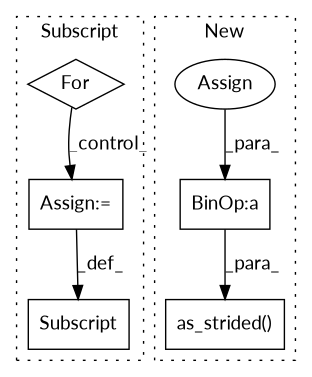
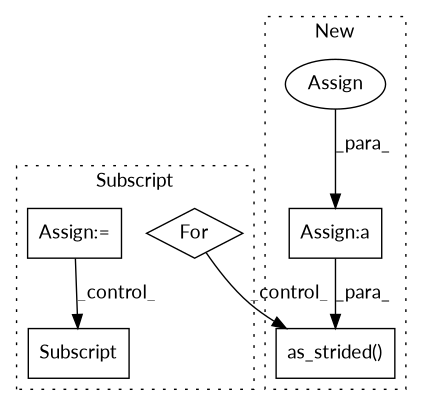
edge "For" -> "Assign:=": now "For" -> "as_strided()"
node "BinOp:a": label "BinOp:a" -> "Assign:a"
edge "Assign:=" -> "Subscript": label "_def_" -> "_control_"
